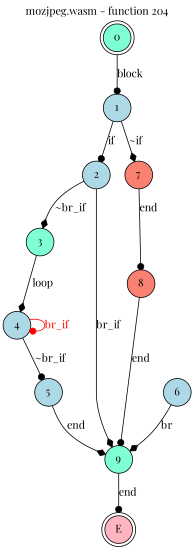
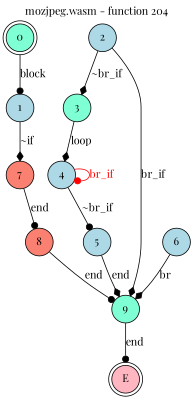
edge "1" -> "2": removed, label "if"
